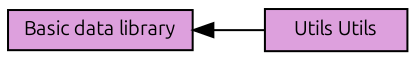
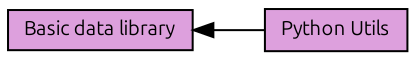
node "Utils Utils": label "Utils Utils" -> "Python Utils"
